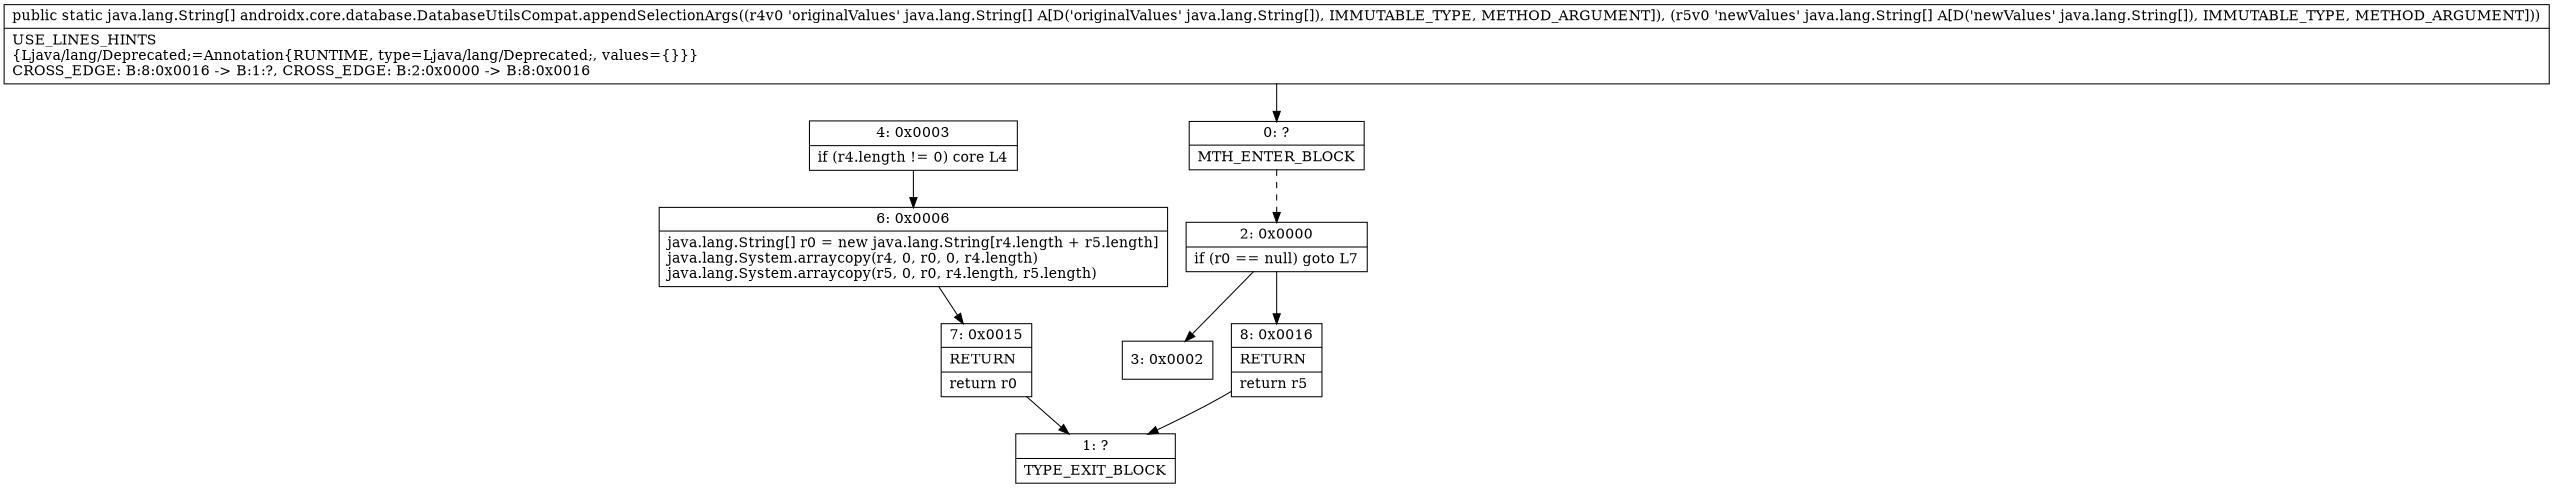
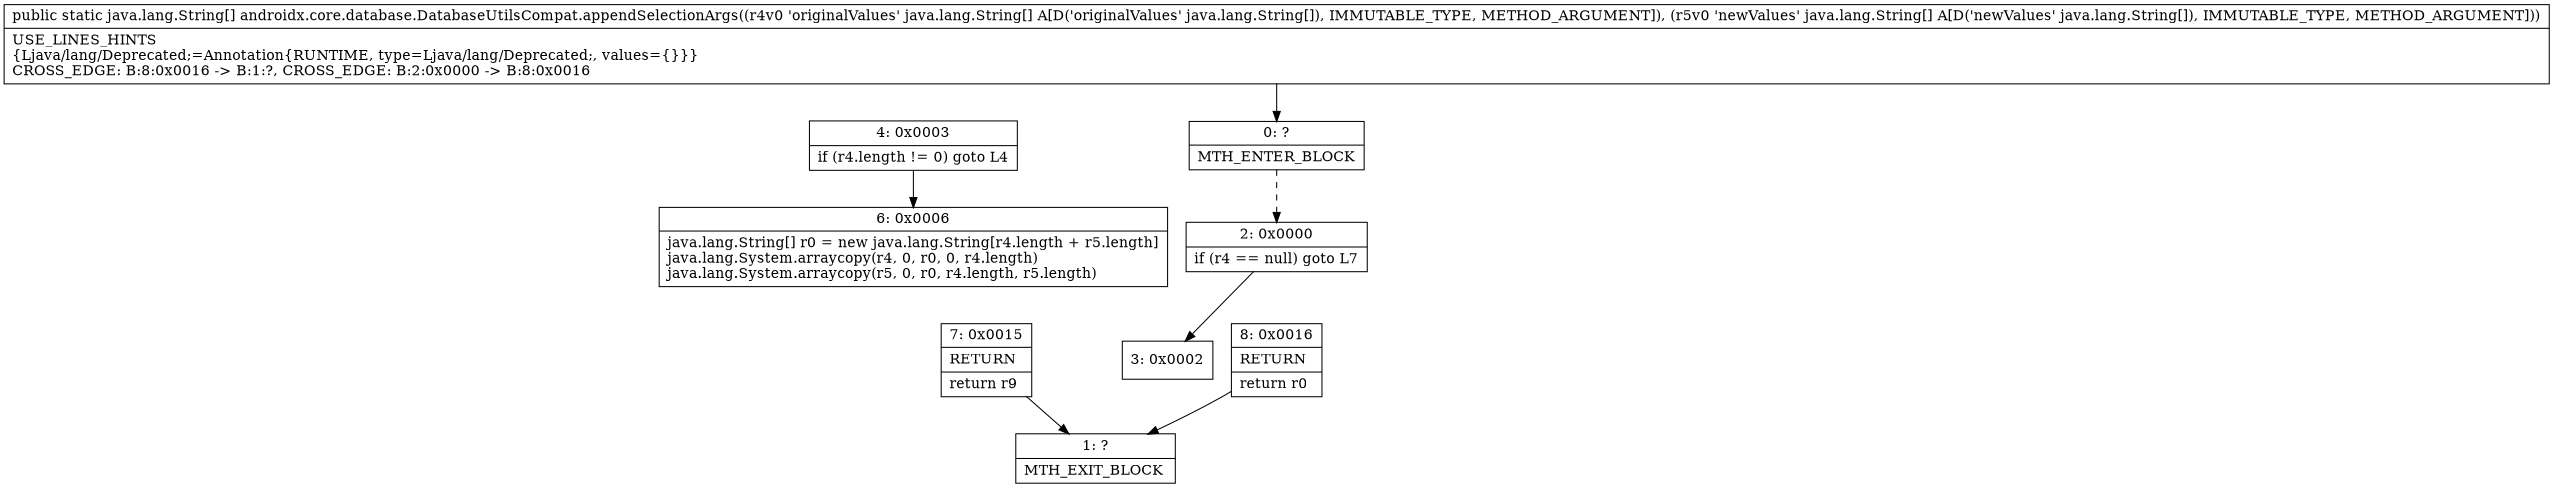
node "4: 0x0003": text "if (r4.length != 0) core L4" -> "if (r4.length != 0) goto L4"
node "2: 0x0000": text "if (r0 == null) goto L7" -> "if (r4 == null) goto L7"
edge "2: 0x0000" -> "8: 0x0016": removed
edge "6: 0x0006" -> "7: 0x0015": removed
node "7: 0x0015": text "return r0" -> "return r9"
node "8: 0x0016": text "return r5" -> "return r0"
node "1: ?": text "TYPE_EXIT_BLOCK" -> "MTH_EXIT_BLOCK"
